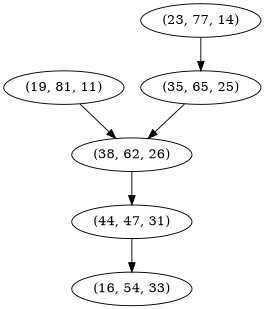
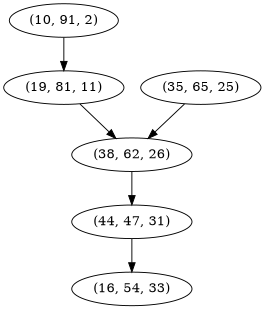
node "(10, 91, 2)": added
node "(23, 77, 14)": removed
